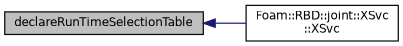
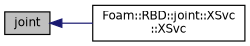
node "declareRunTimeSelectionTable": label "declareRunTimeSelectionTable" -> "joint"
